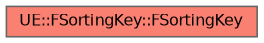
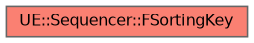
node "UE::FSortingKey::FSortingKey": label "UE::FSortingKey::FSortingKey" -> "UE::Sequencer::FSortingKey"
